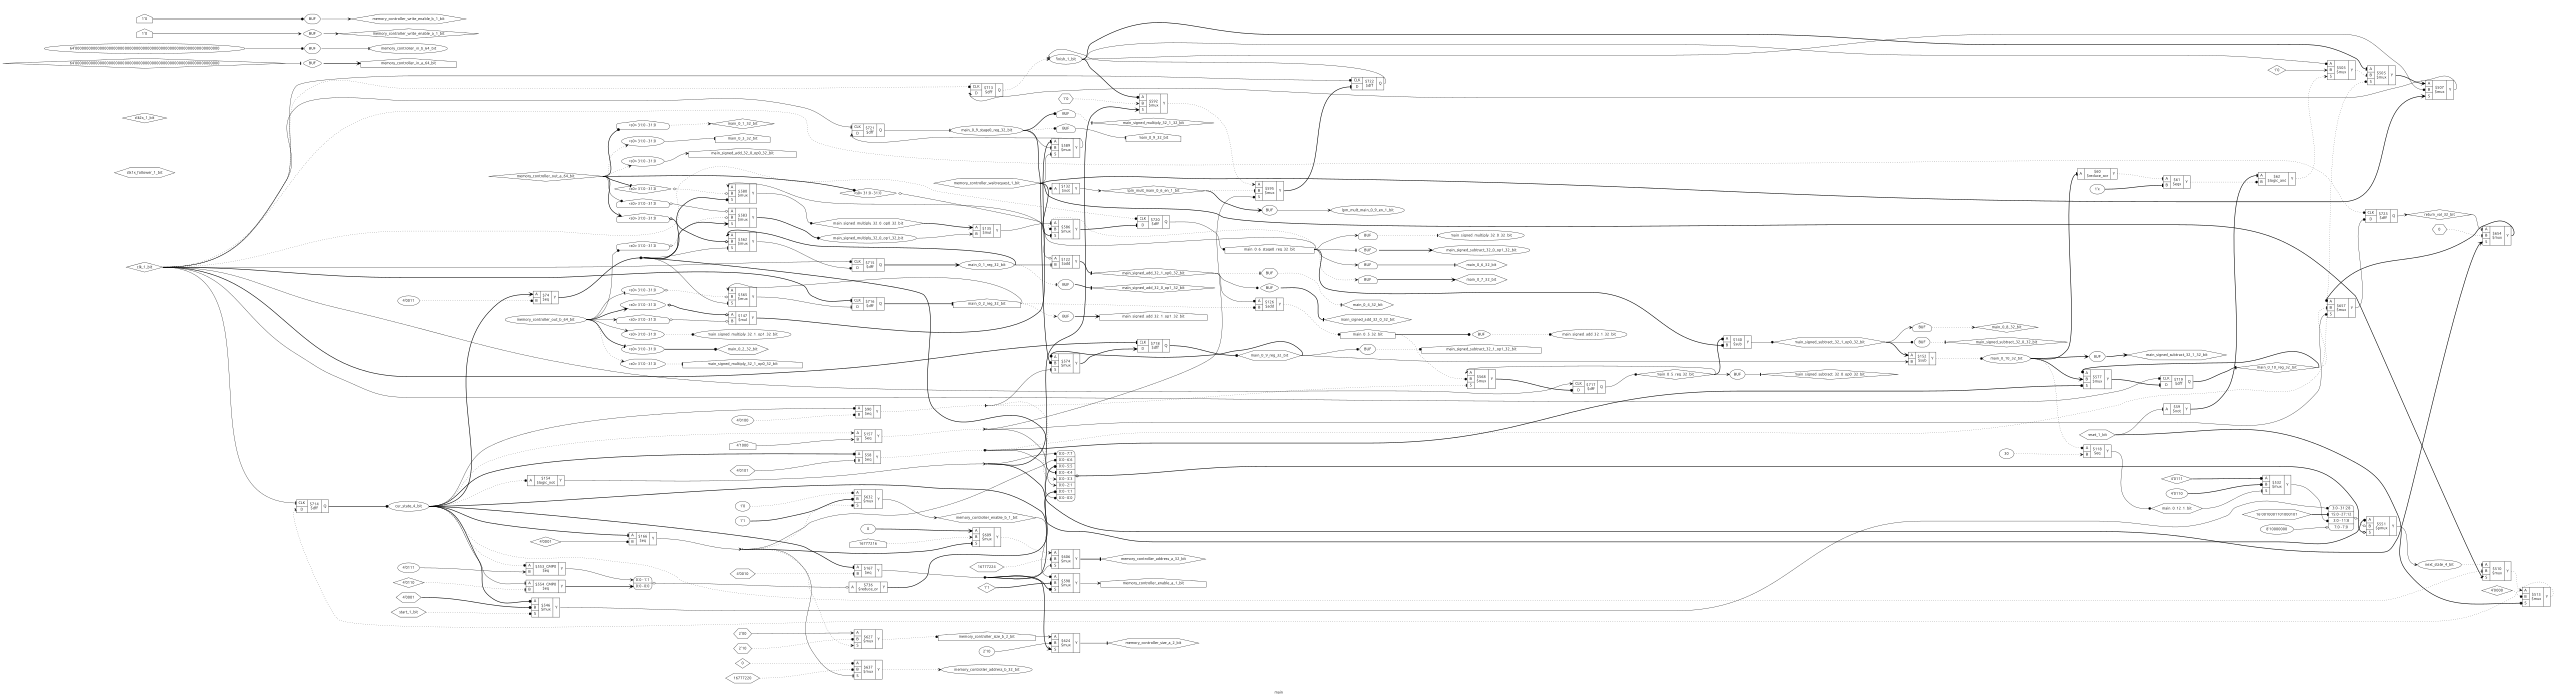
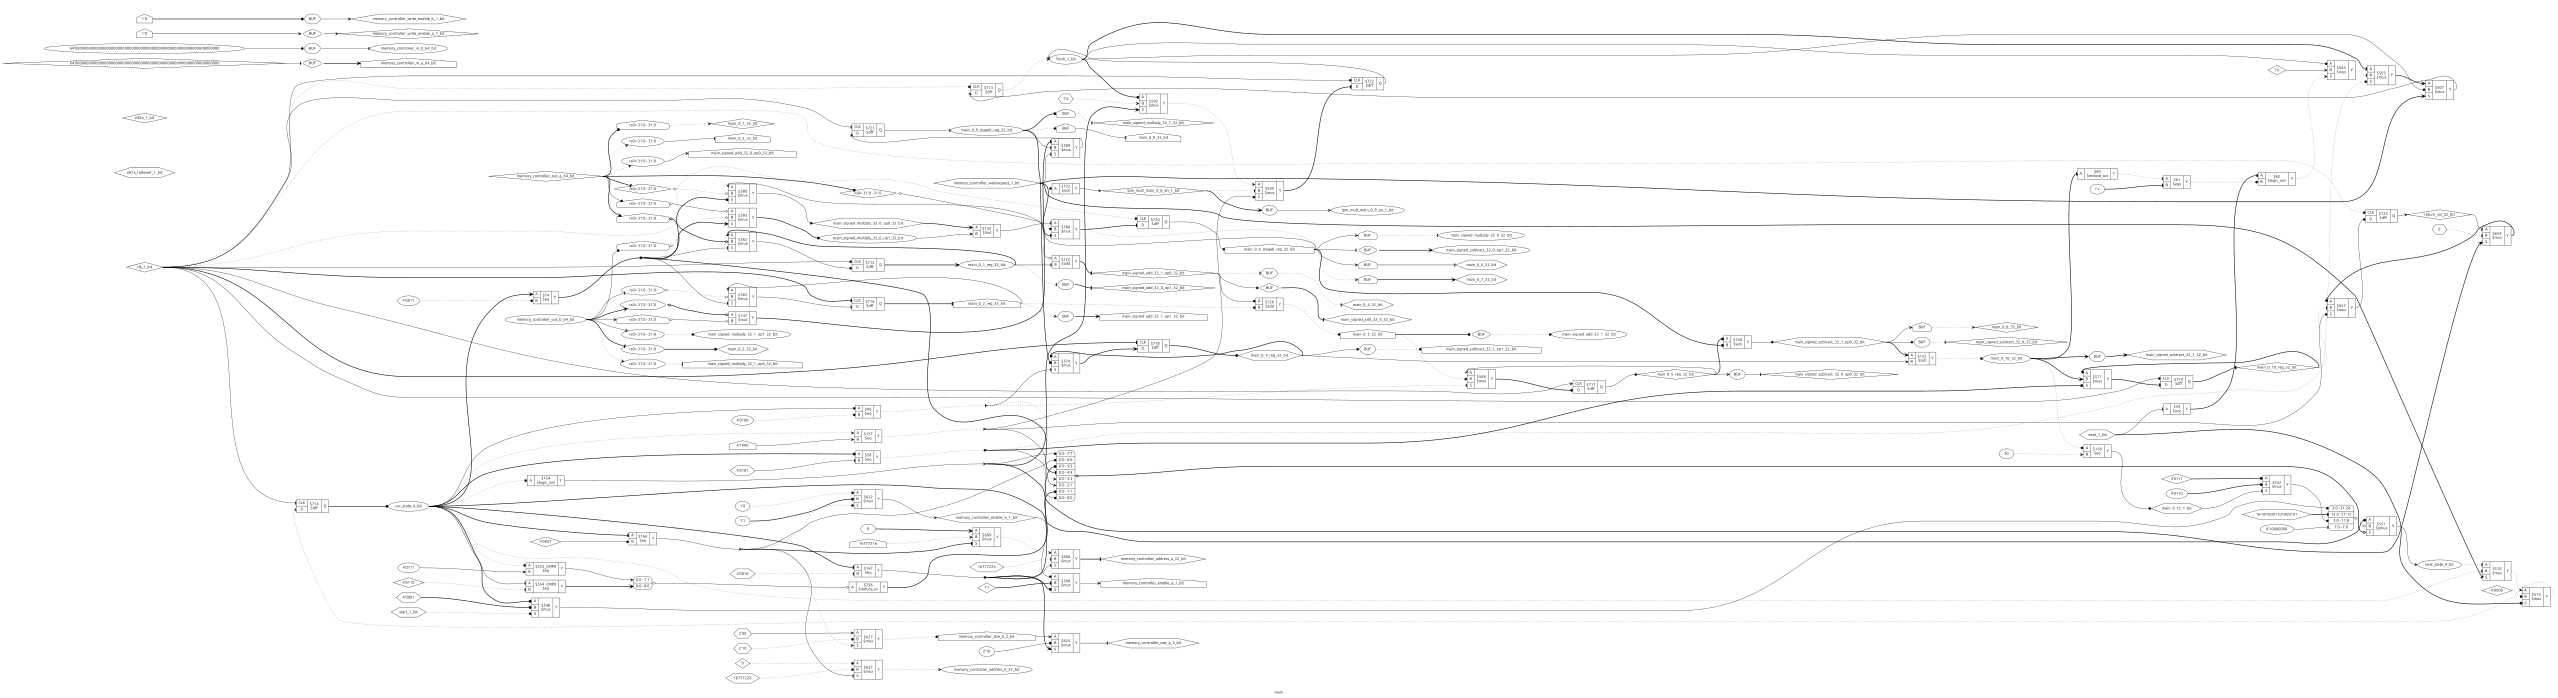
edge "8'10000000" -> "3:0 - 31:28": arrowhead odiamond -> tee
